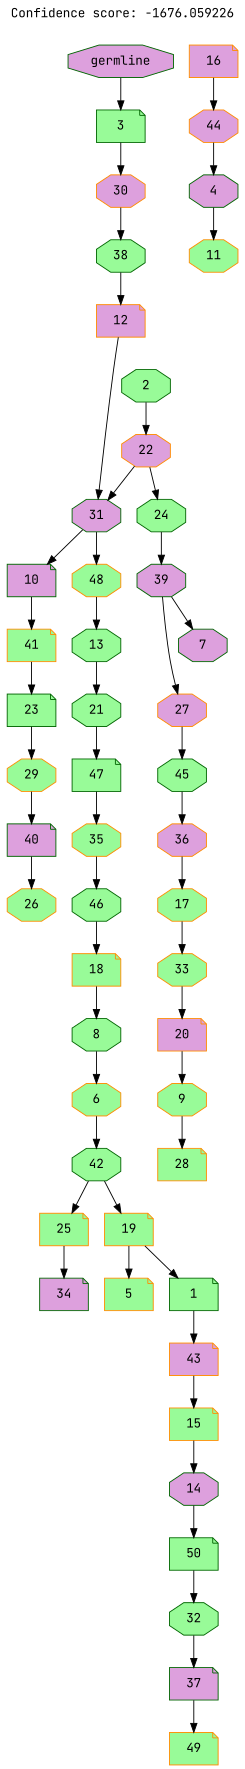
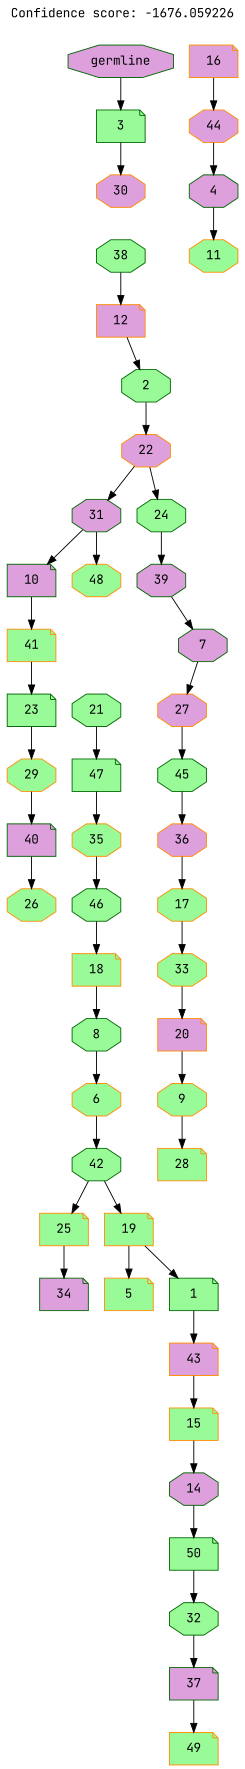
edge "30" -> "38": removed
edge "12" -> "31": now "12" -> "2"
edge "39" -> "27": now "7" -> "27"
node "13": removed
